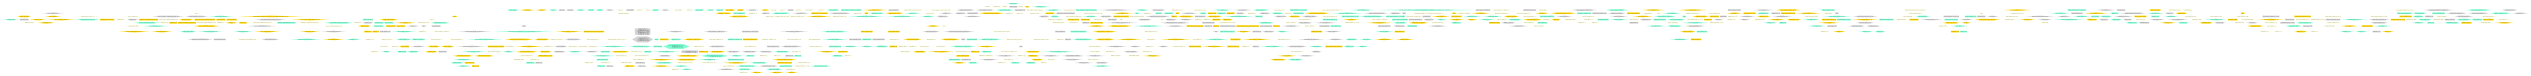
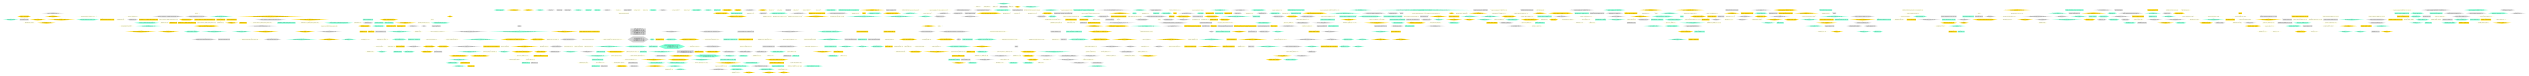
node "(LOCAL,v13: int)": added
node "(IDENTIFIER,a2,*(_DWORD *)(v12 + 16) == a2[1])": fillcolor lightyellow -> aquamarine
